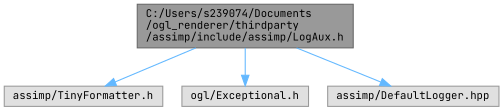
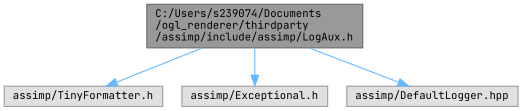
node "ogl/Exceptional.h": label "ogl/Exceptional.h" -> "assimp/Exceptional.h"
